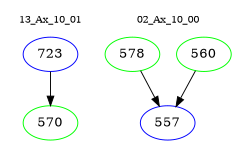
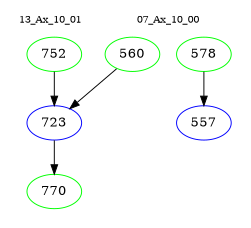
cluster "02_Ax_10_00": label "02_Ax_10_00" -> "07_Ax_10_00"
node "752": added
edge "560" -> "557": now "560" -> "723"
node "570": label "570" -> "770"
